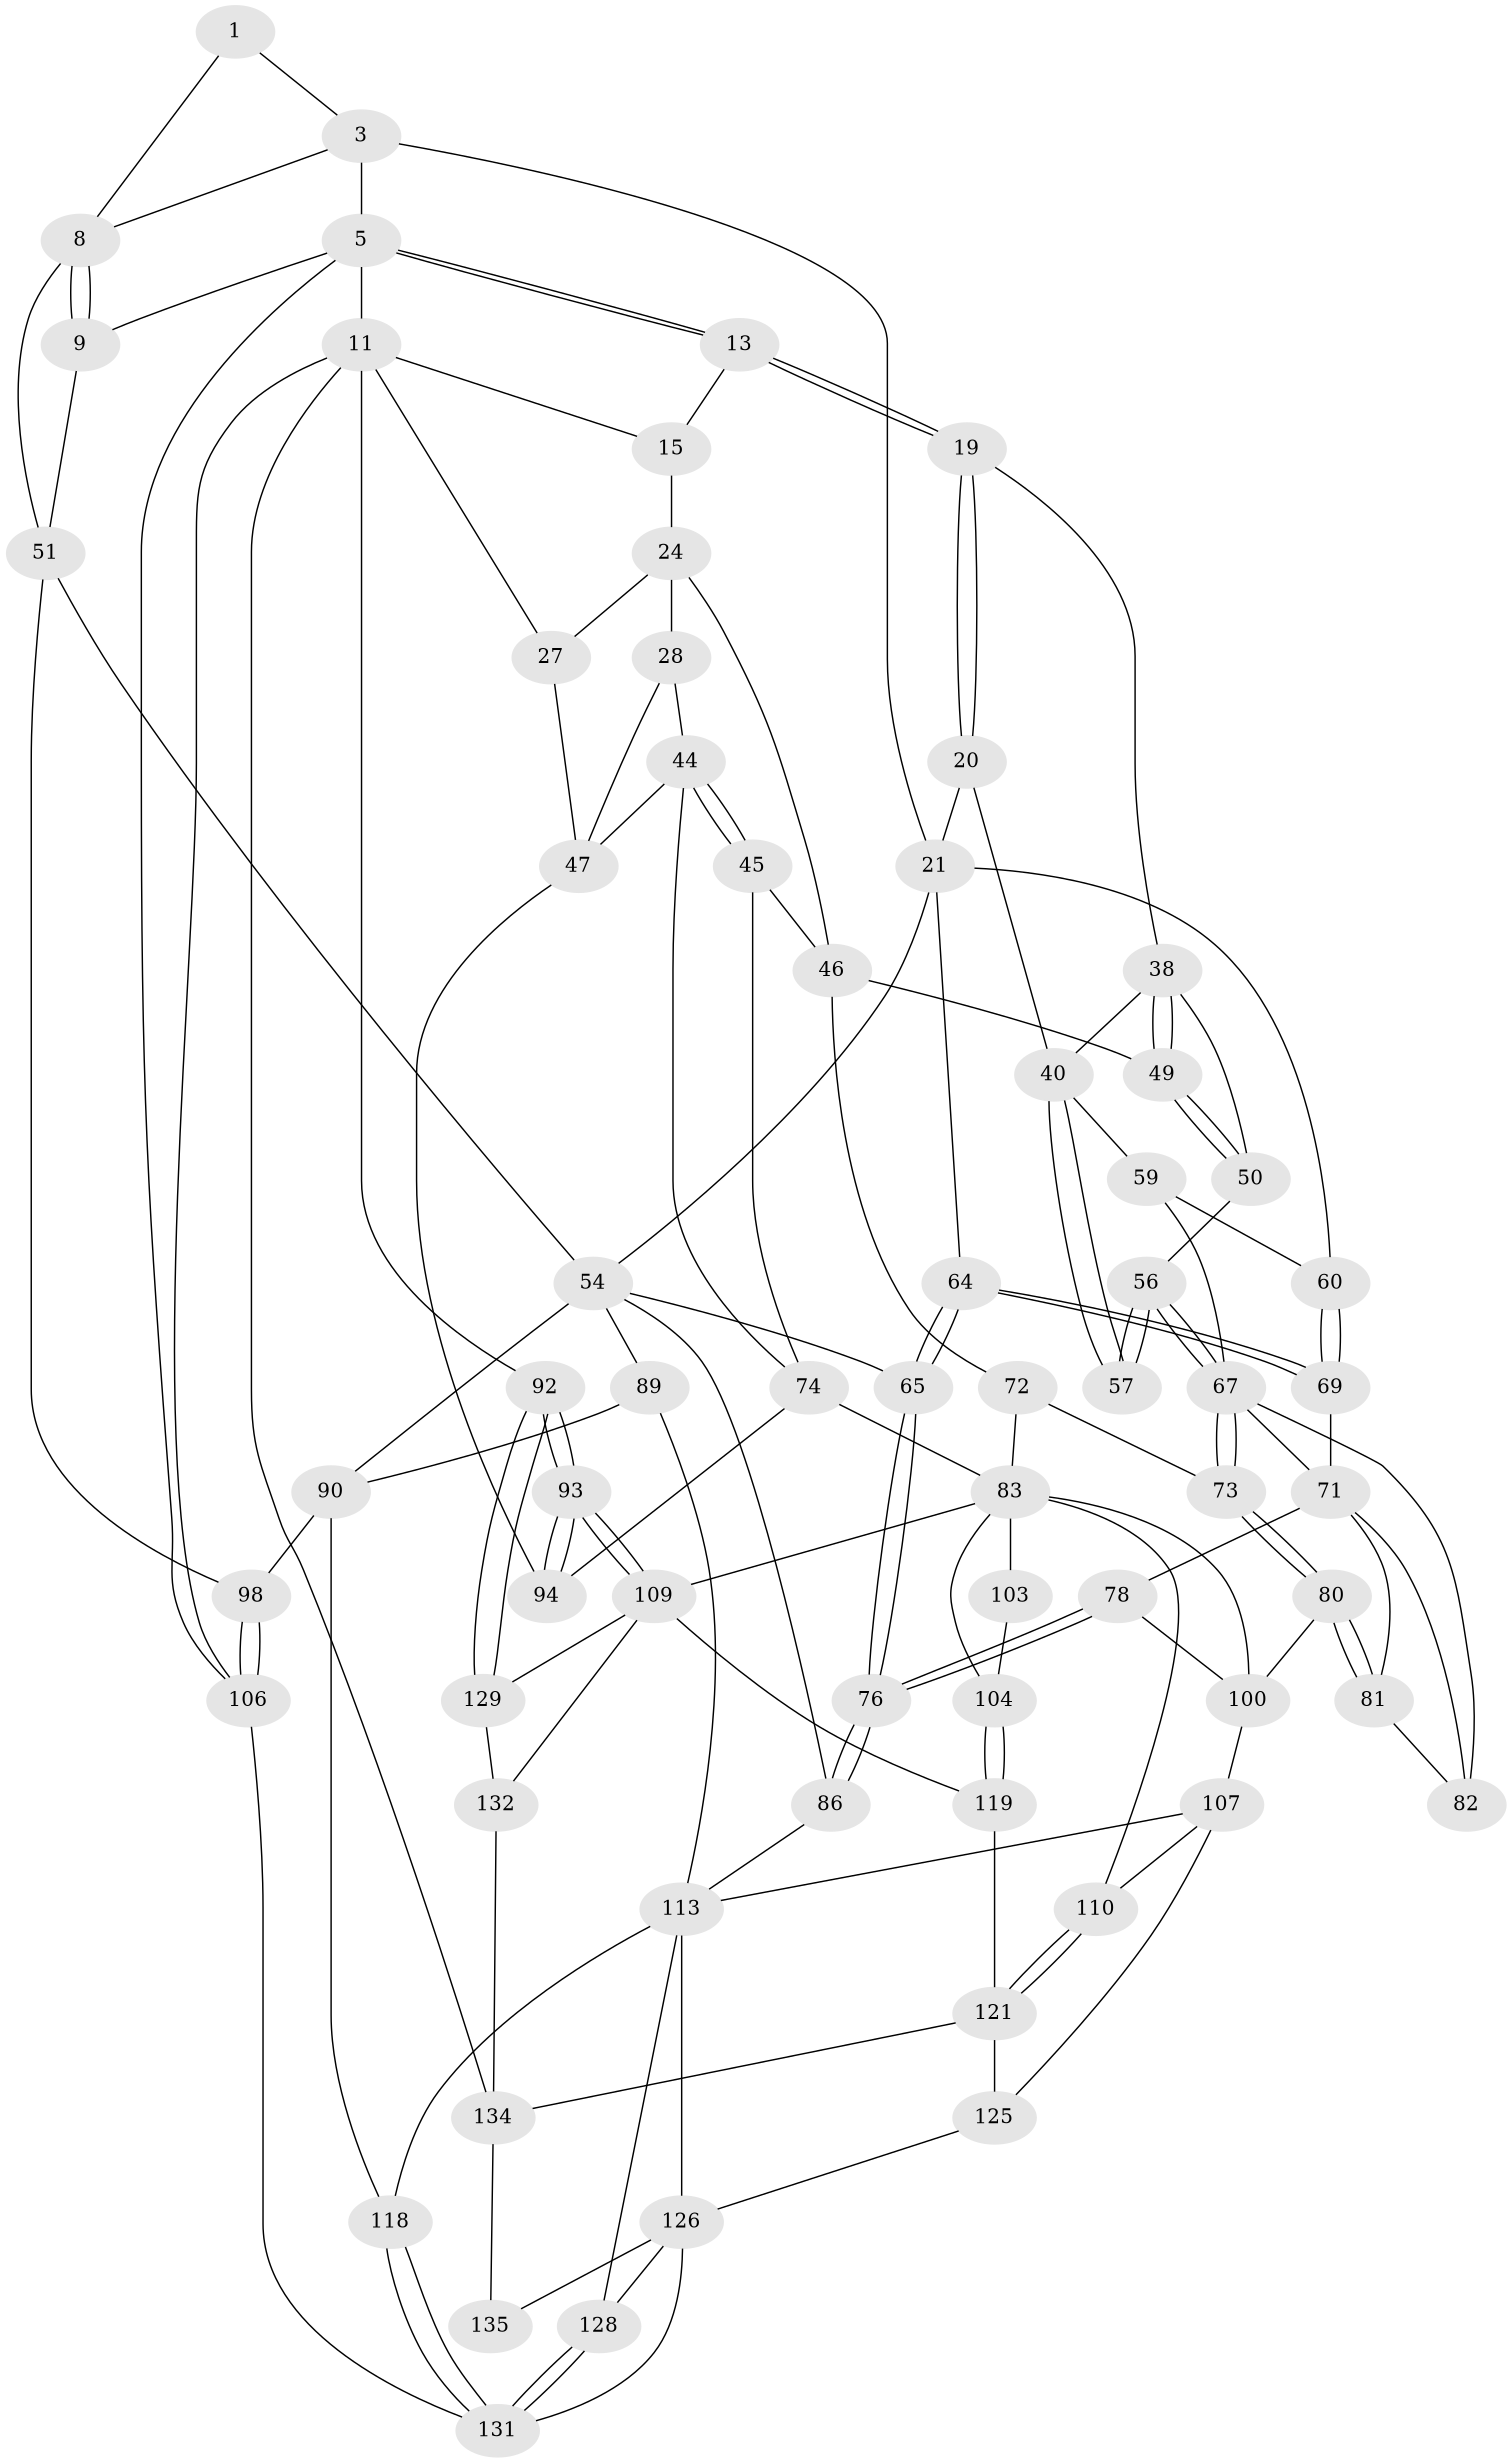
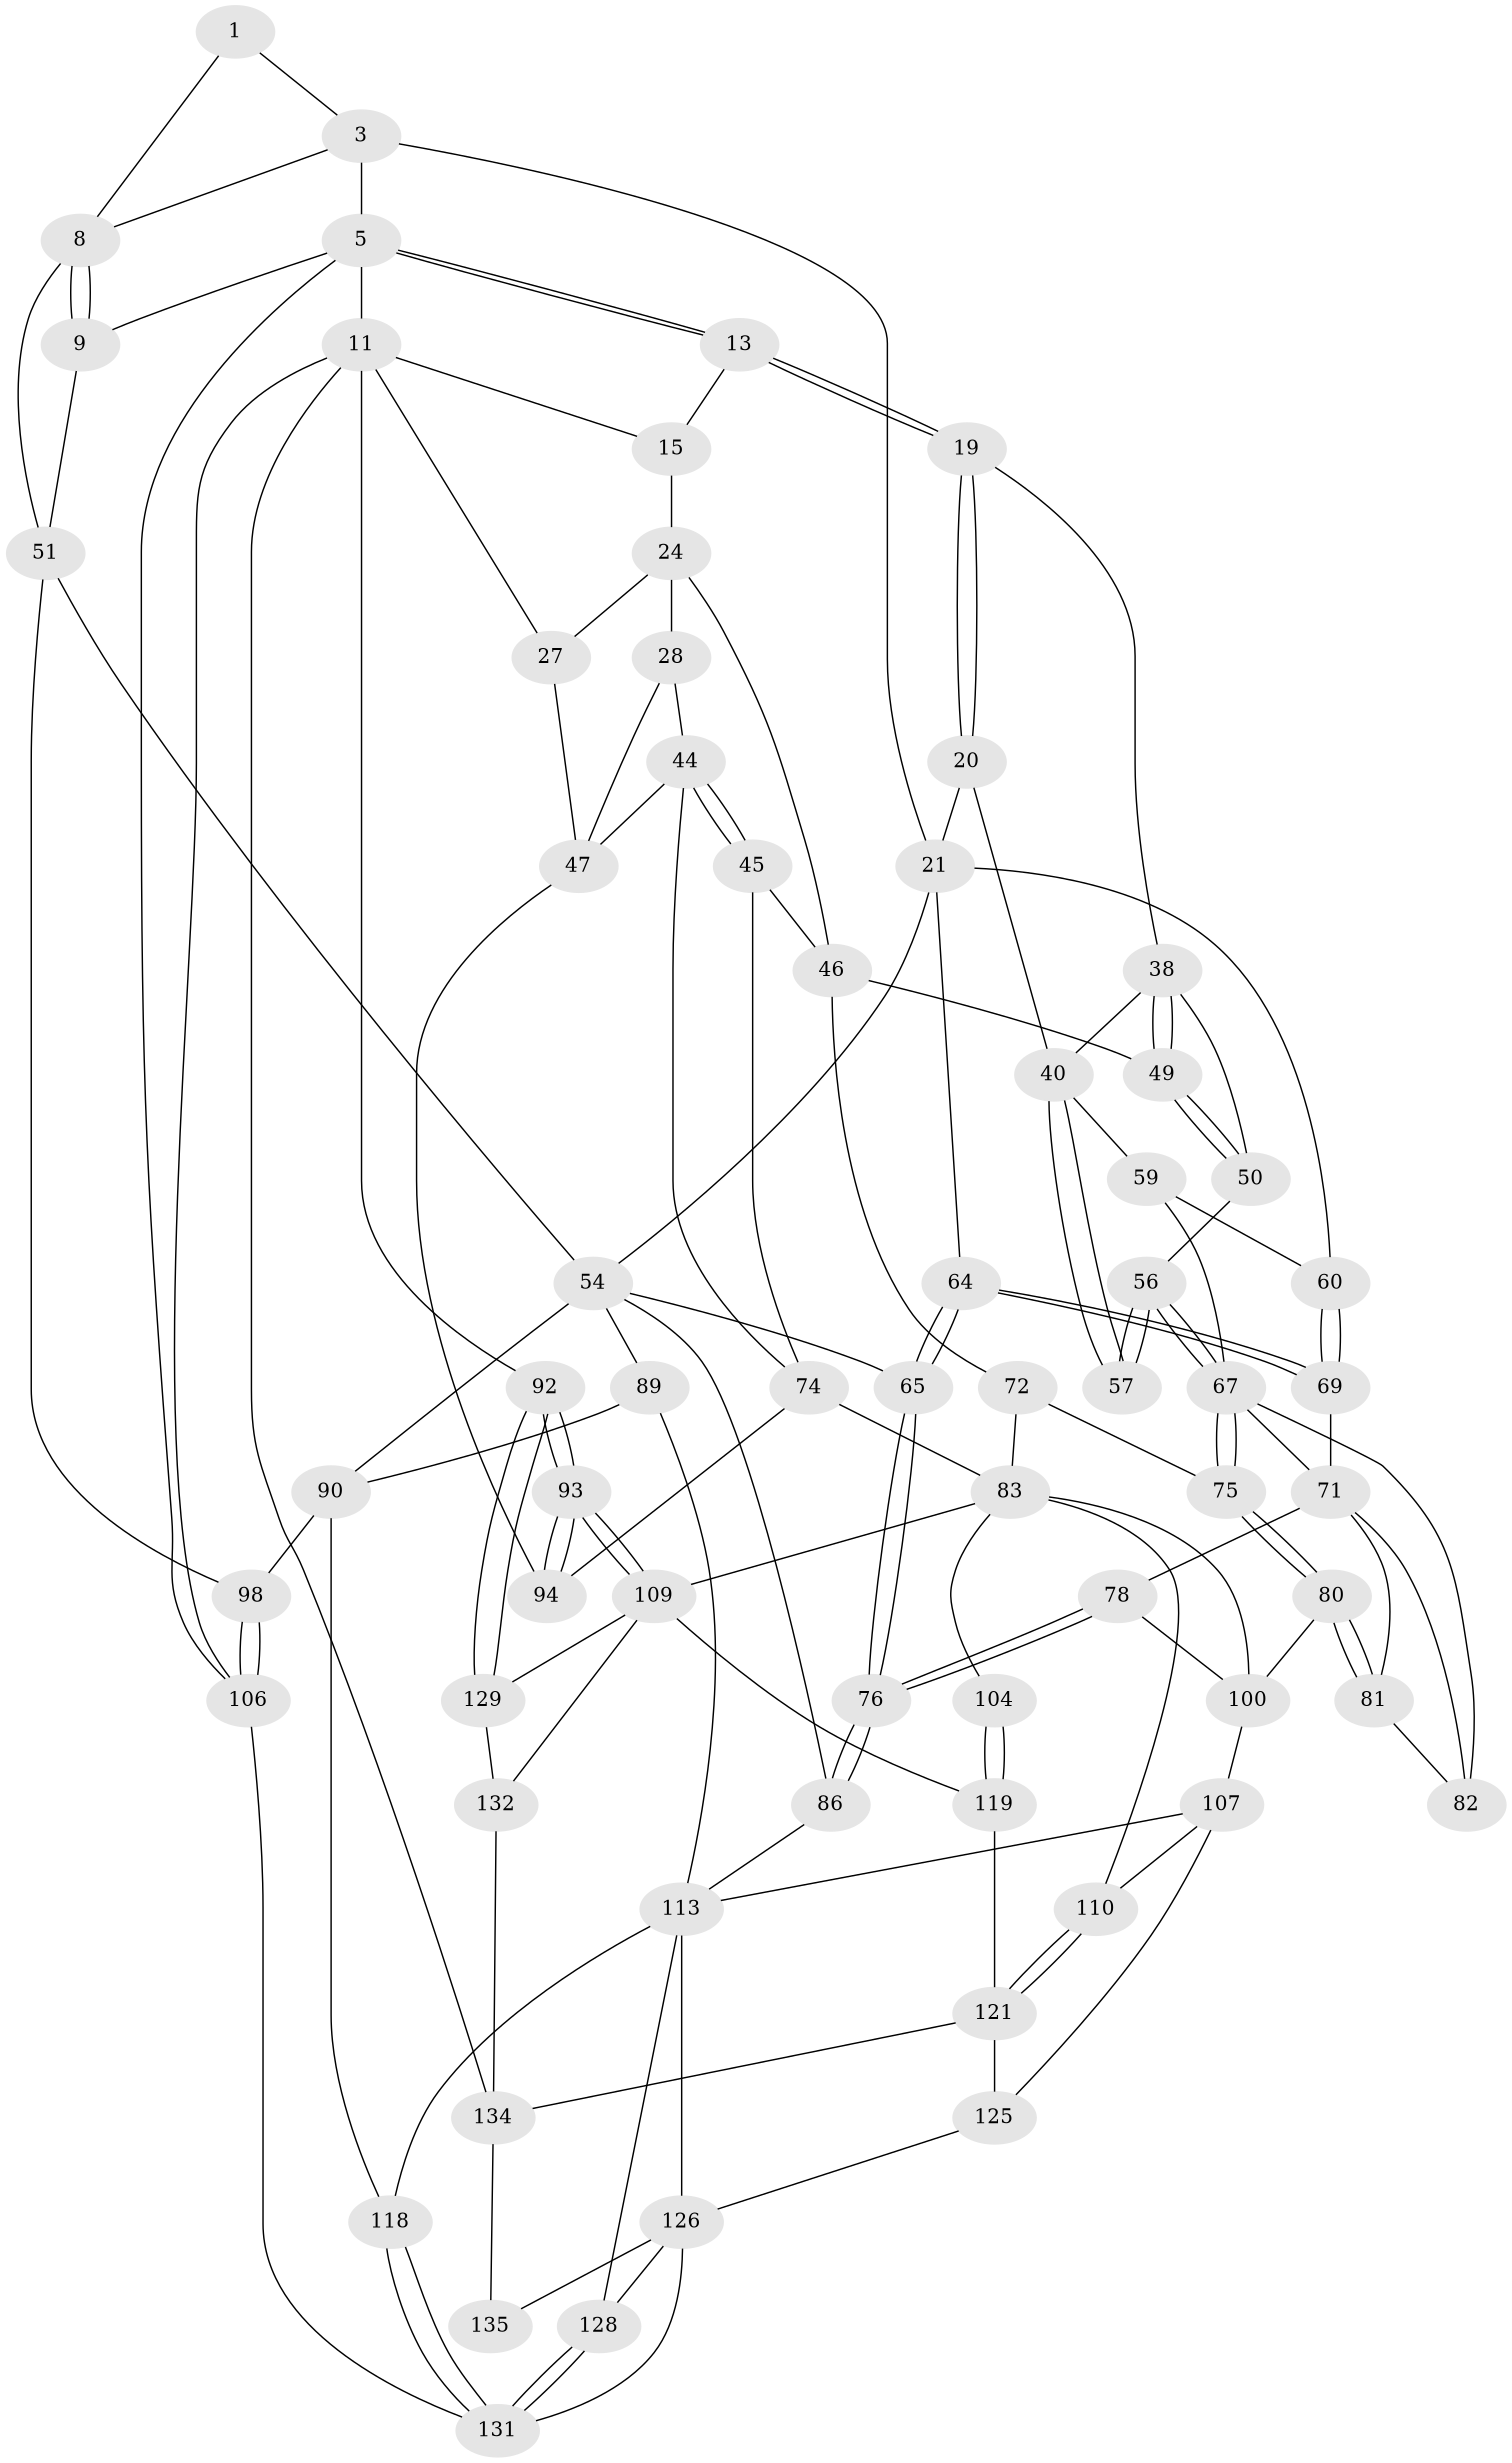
node "73": label "73" -> "75"
node "103": removed
